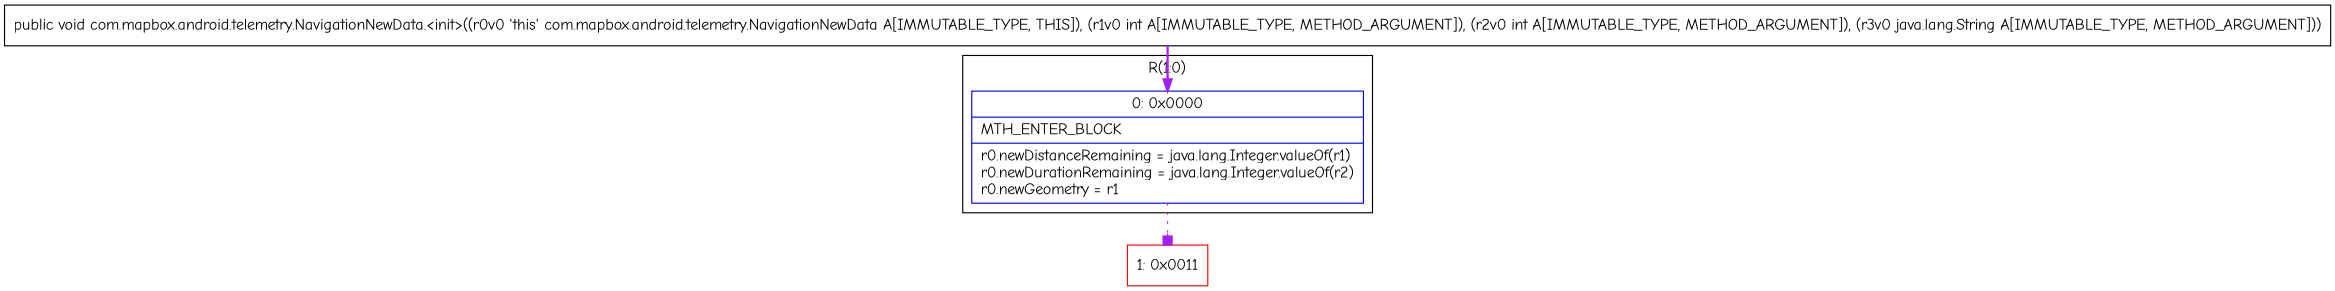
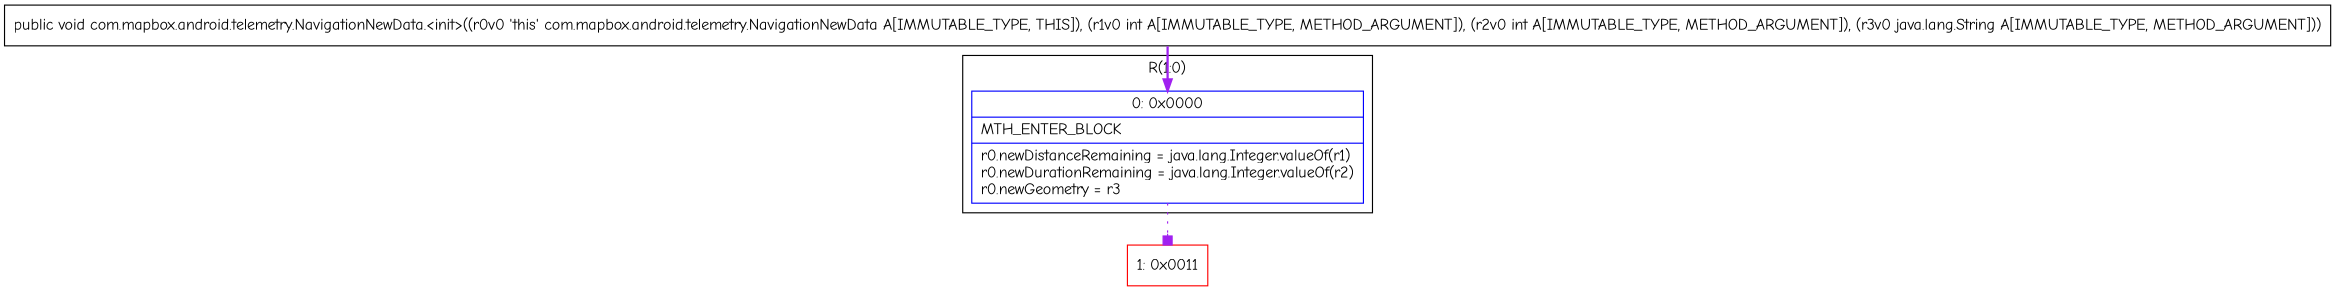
node "0: 0x0000": text "r0.newGeometry = r1" -> "r0.newGeometry = r3"
